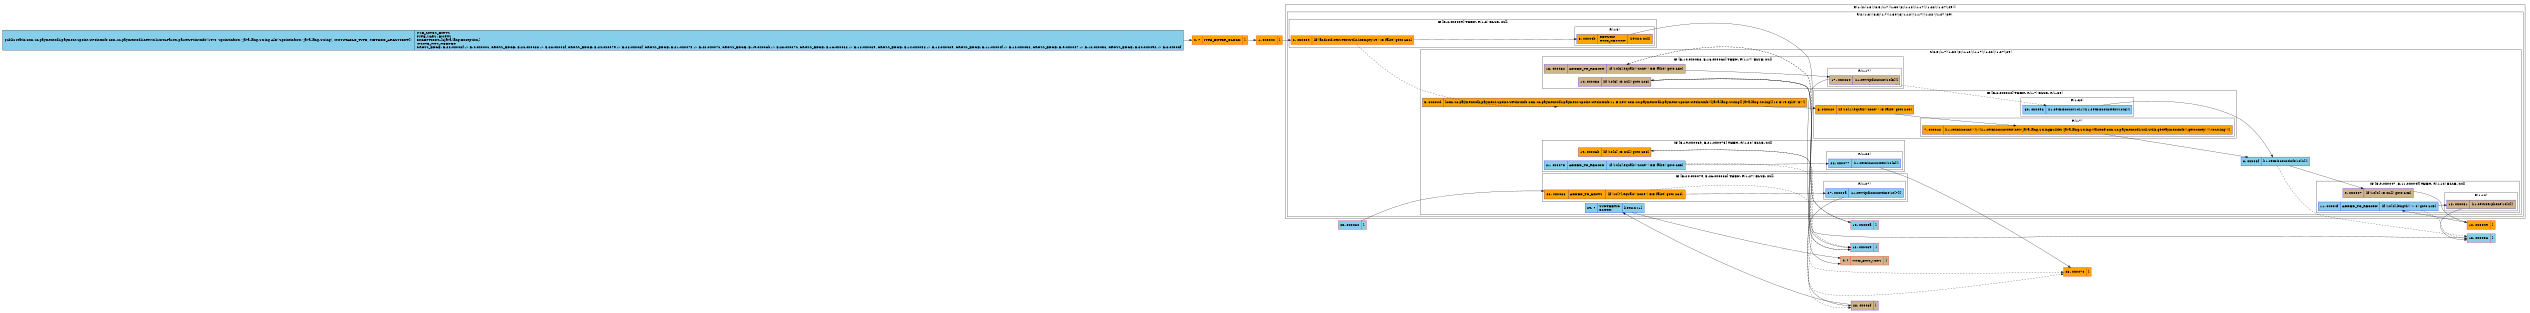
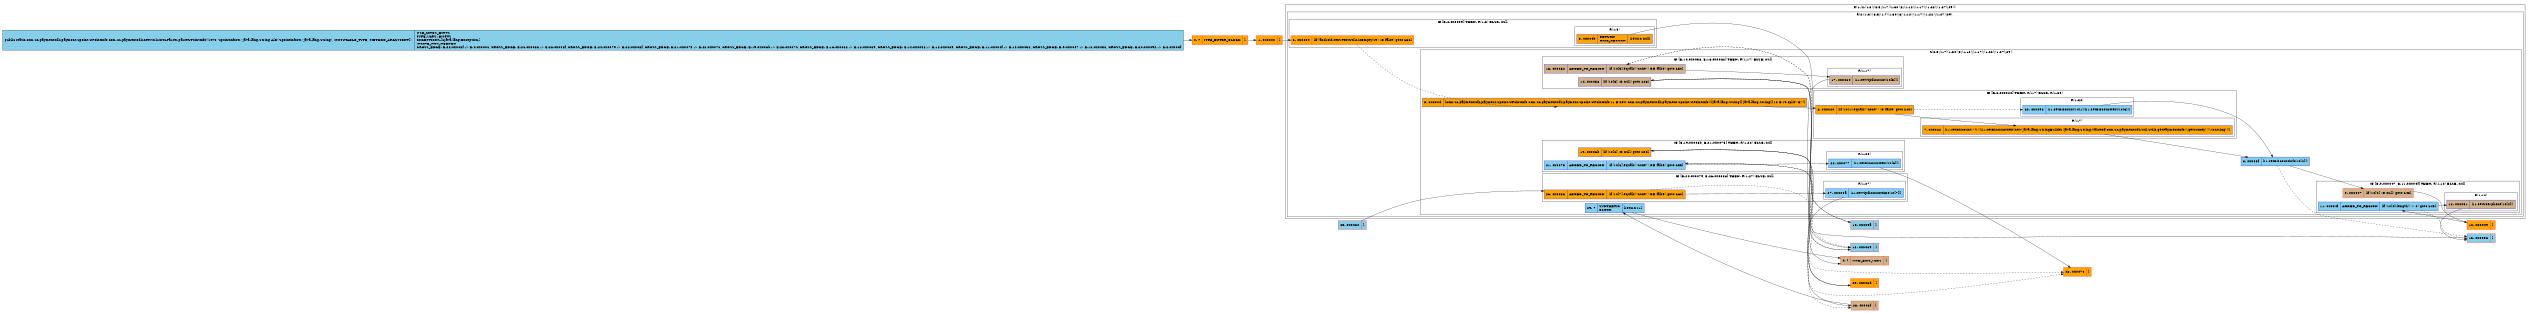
edge "2: 0x0009" -> "3: 0x000b": removed
edge "17: 0x0064" -> "30: 0x0092": now "6: 0x0020" -> "30: 0x0092"
node "9: 0x0047": color blue -> red
node "26: 0x0088": text "ADDED_TO_HINTS" -> "ADDED_TO_REGION"
node "20: 0x006d": added
node "28: 0x008f": color blue -> red
